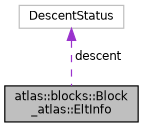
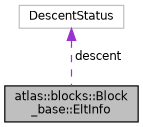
node "atlas::blocks::Block _atlas::EltInfo": label "atlas::blocks::Block _atlas::EltInfo" -> "atlas::blocks::Block _base::EltInfo"
